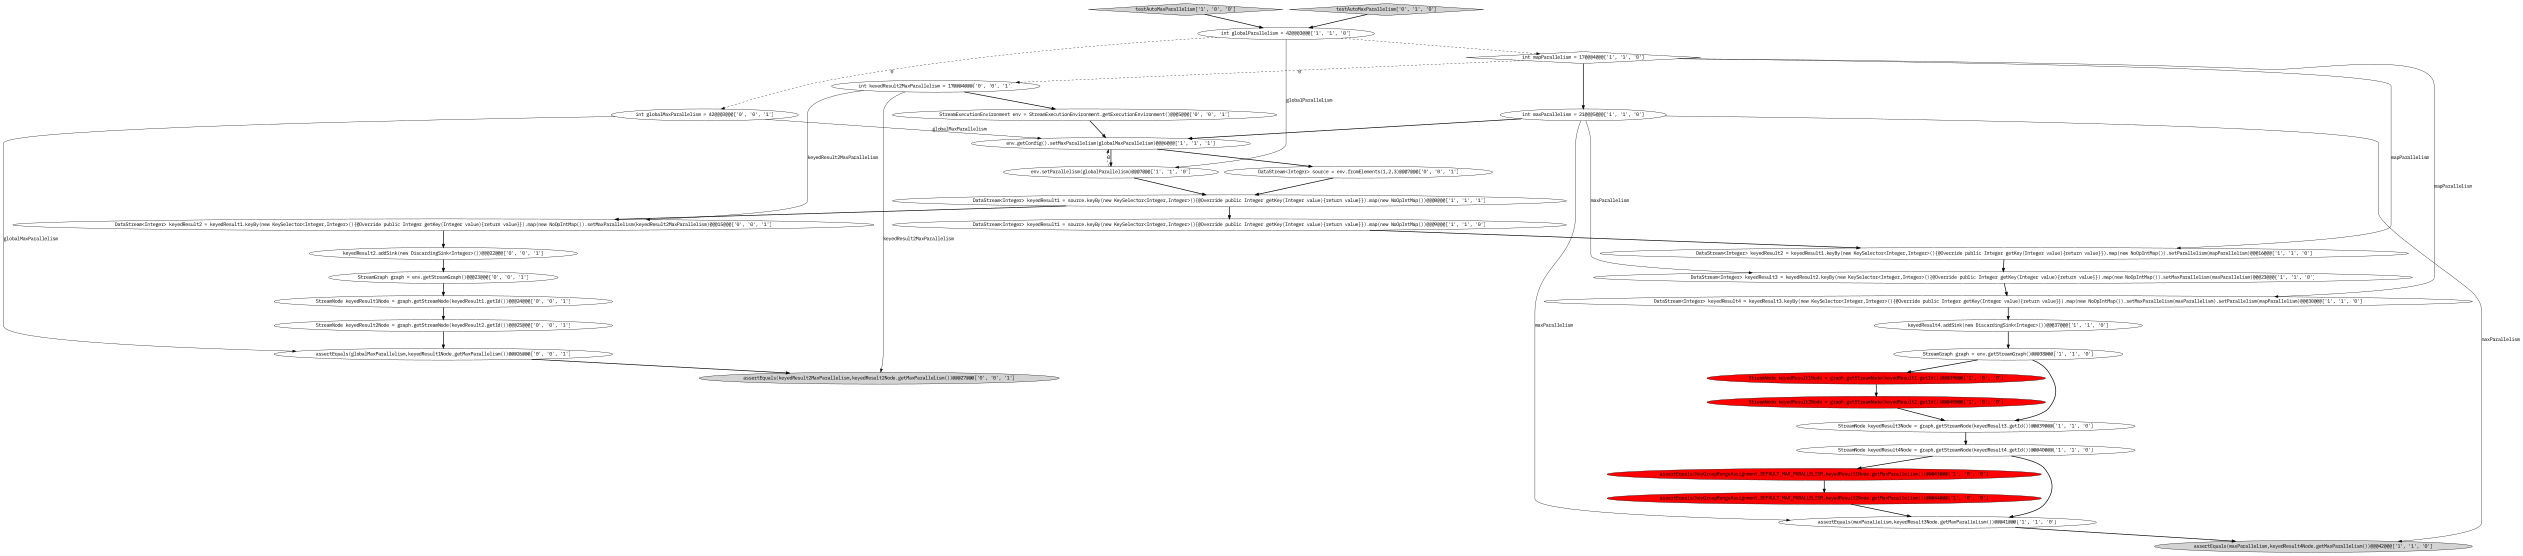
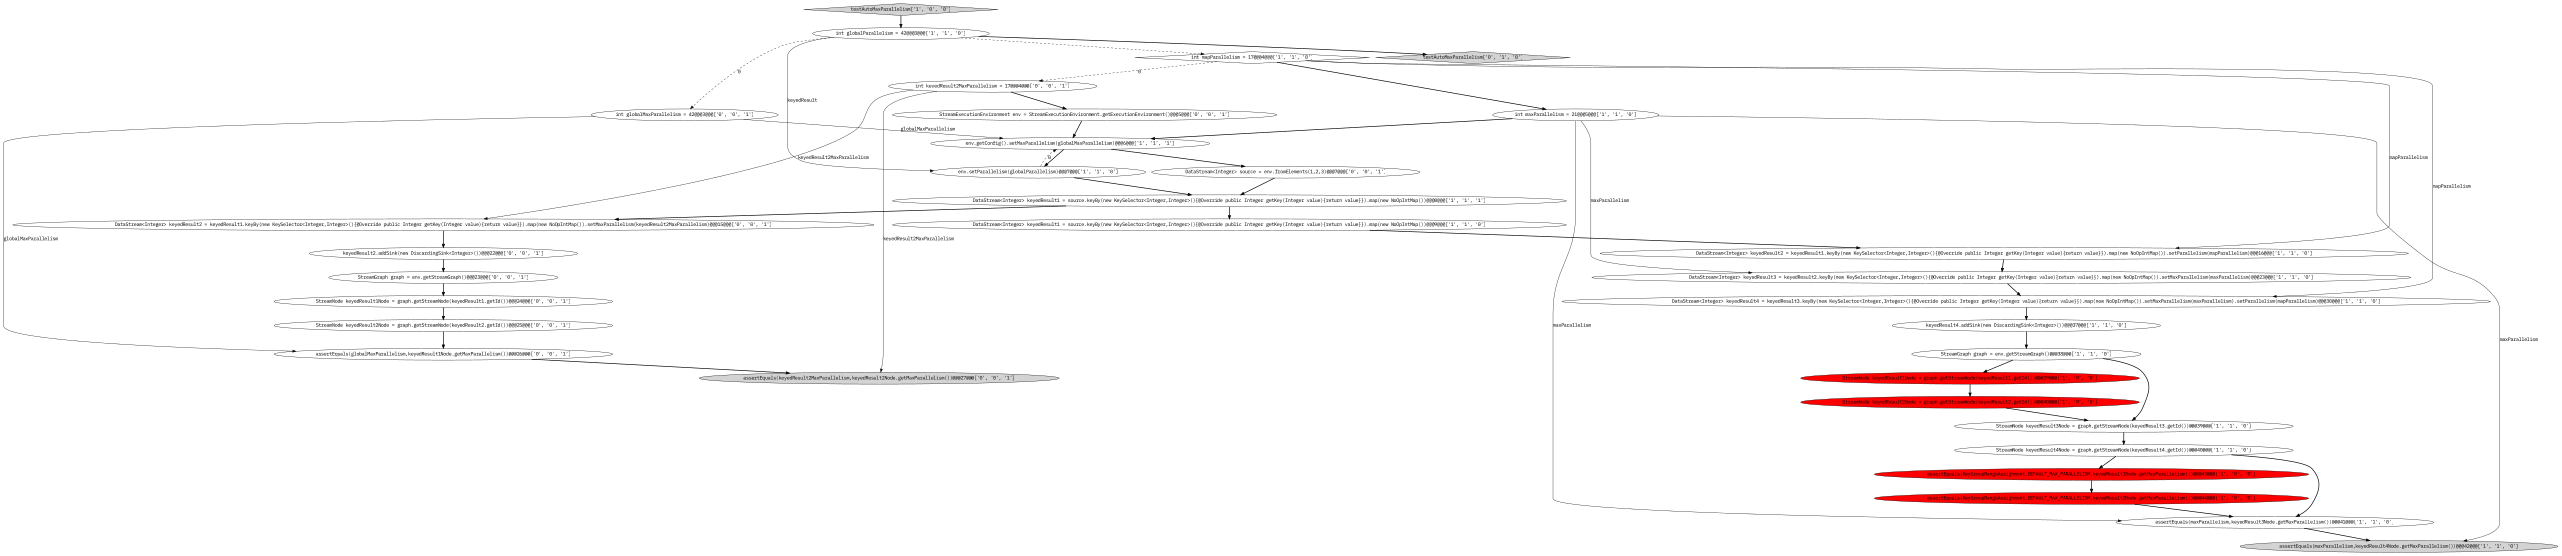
edge "testAutoMaxParallelism['0', '1', '0']" -> "int globalParallelism = 42@@@3@@@['1', '1', '0']": reversed
edge "int globalParallelism = 42@@@3@@@['1', '1', '0']" -> "env.setParallelism(globalParallelism)@@@7@@@['1', '1', '0']": label "globalParallelism" -> "keyedResult"
